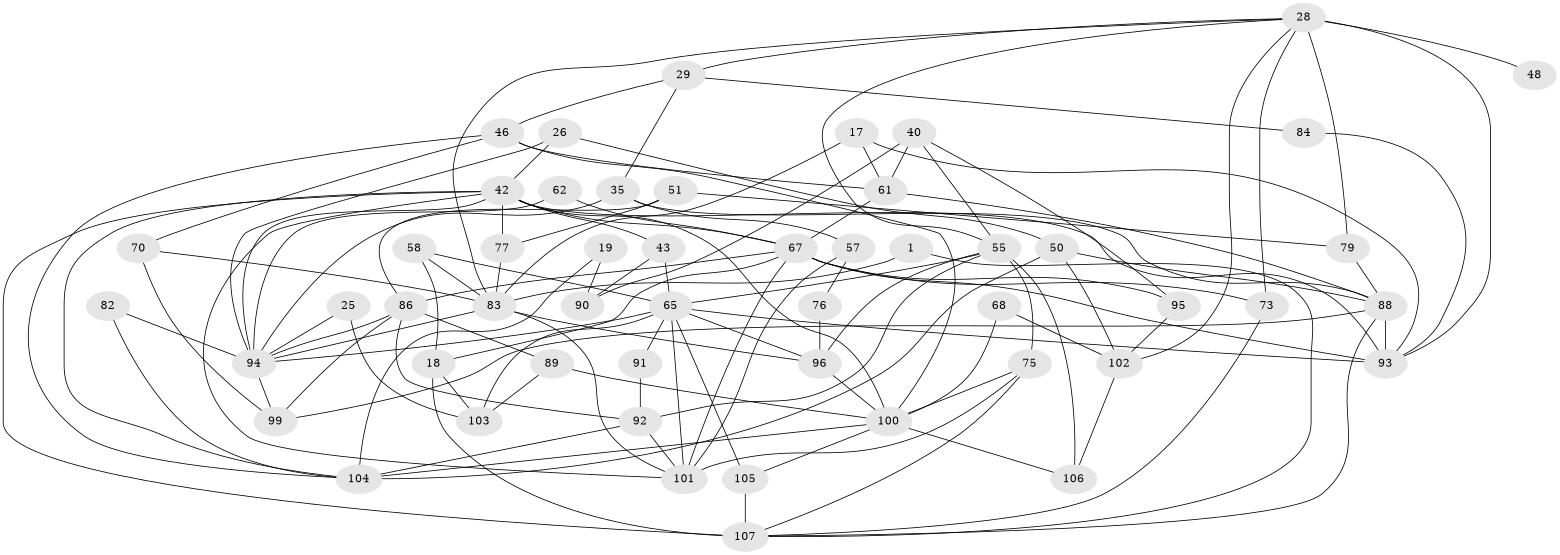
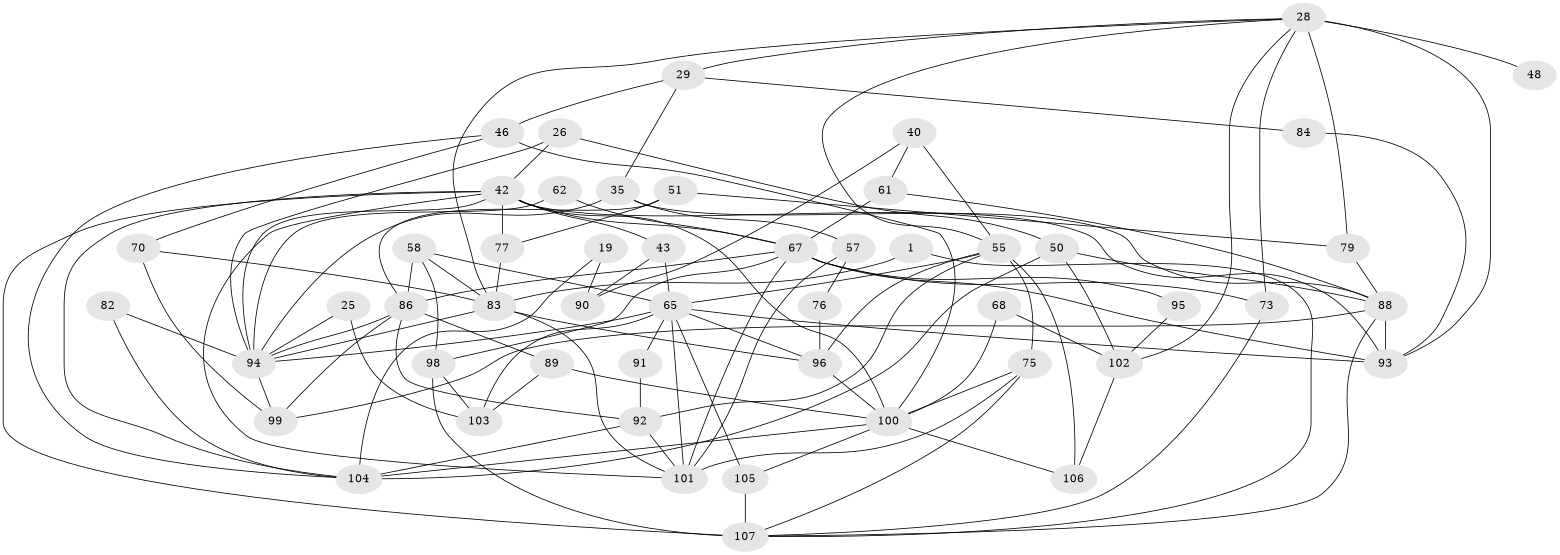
node "17": removed
edge "46" -- "61": removed
edge "40" -- "95": removed
edge "58" -- "86": added
node "18": label "18" -> "98"
